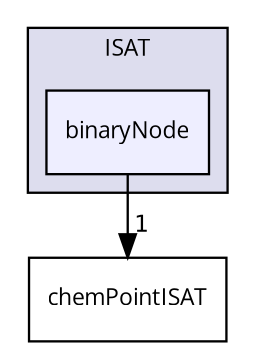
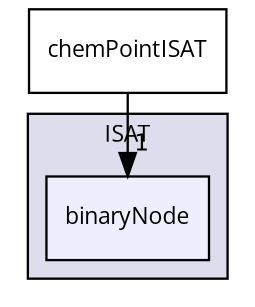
edge "binaryNode" -> "chemPointISAT": reversed
